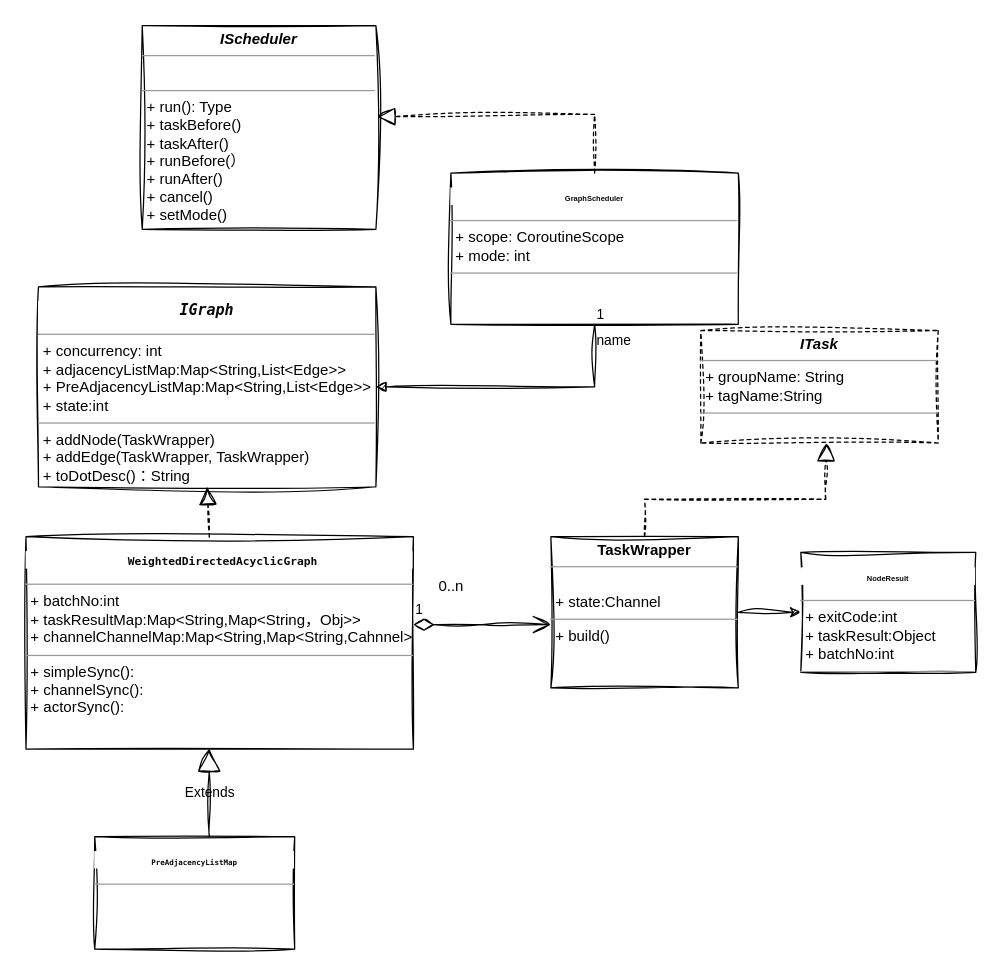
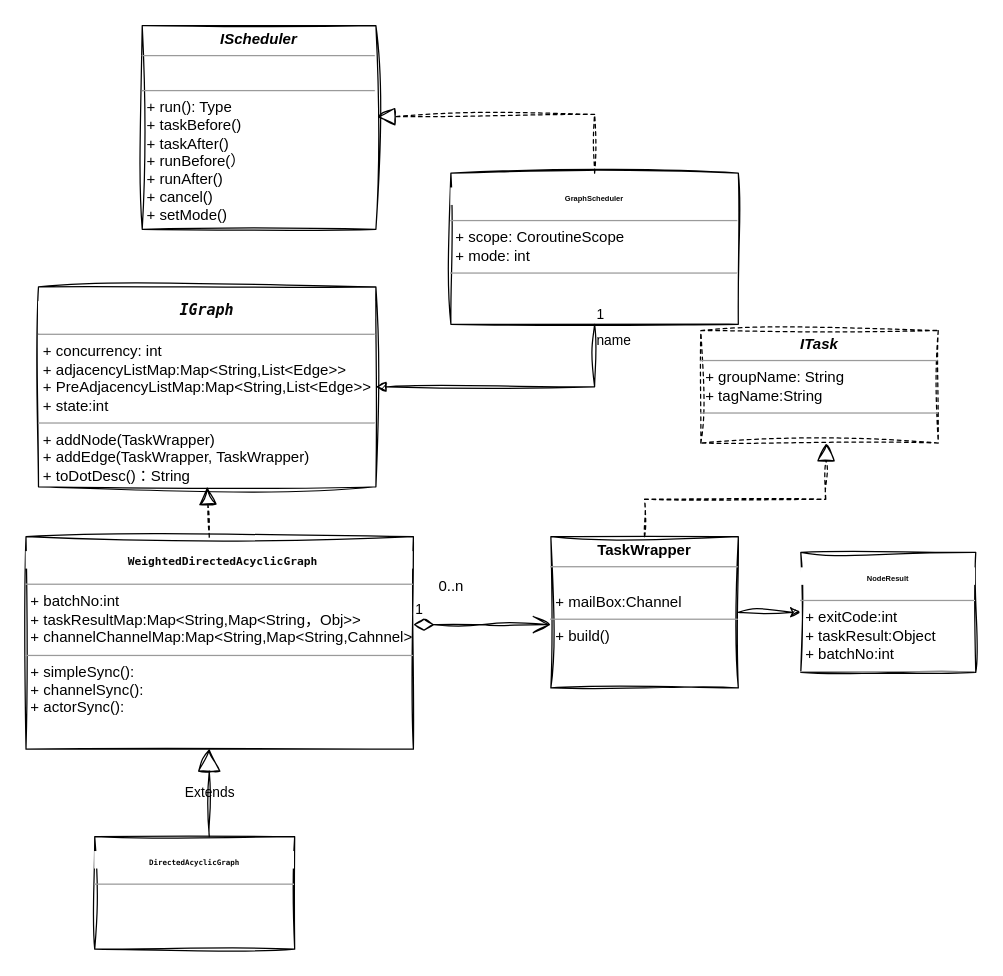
node "TaskWrapper + state:Channel + build()": label "TaskWrapper + state:Channel + build()" -> "TaskWrapper + mailBox:Channel + build()"
node "PreAdjacencyListMap": label "PreAdjacencyListMap" -> "DirectedAcyclicGraph"
